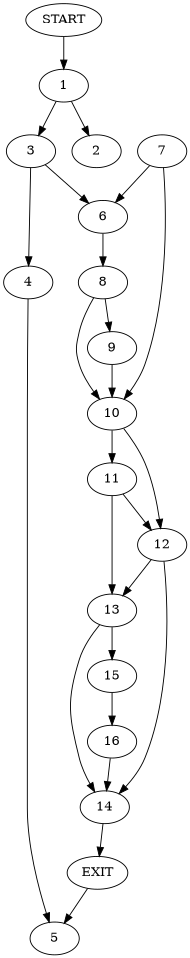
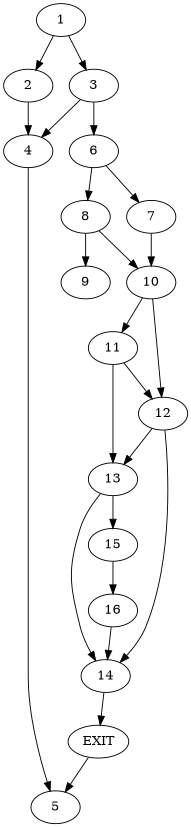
node "START": removed
edge "2" -> "4": added
edge "7" -> "6": reversed
edge "9" -> "10": removed
